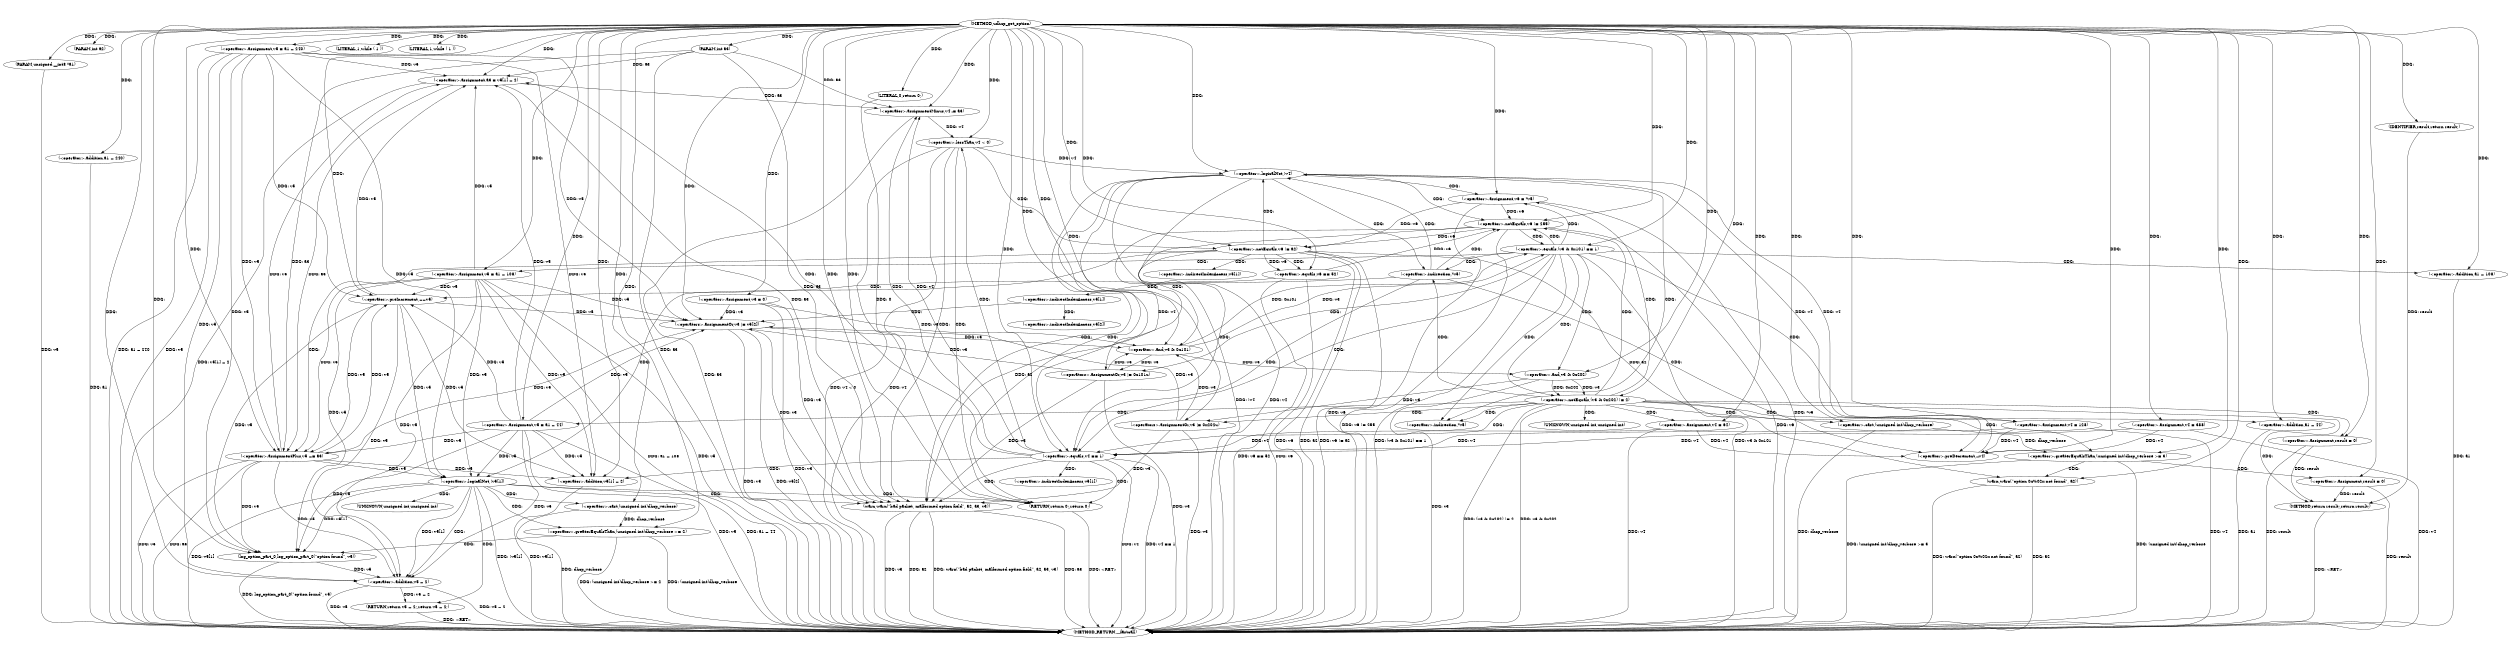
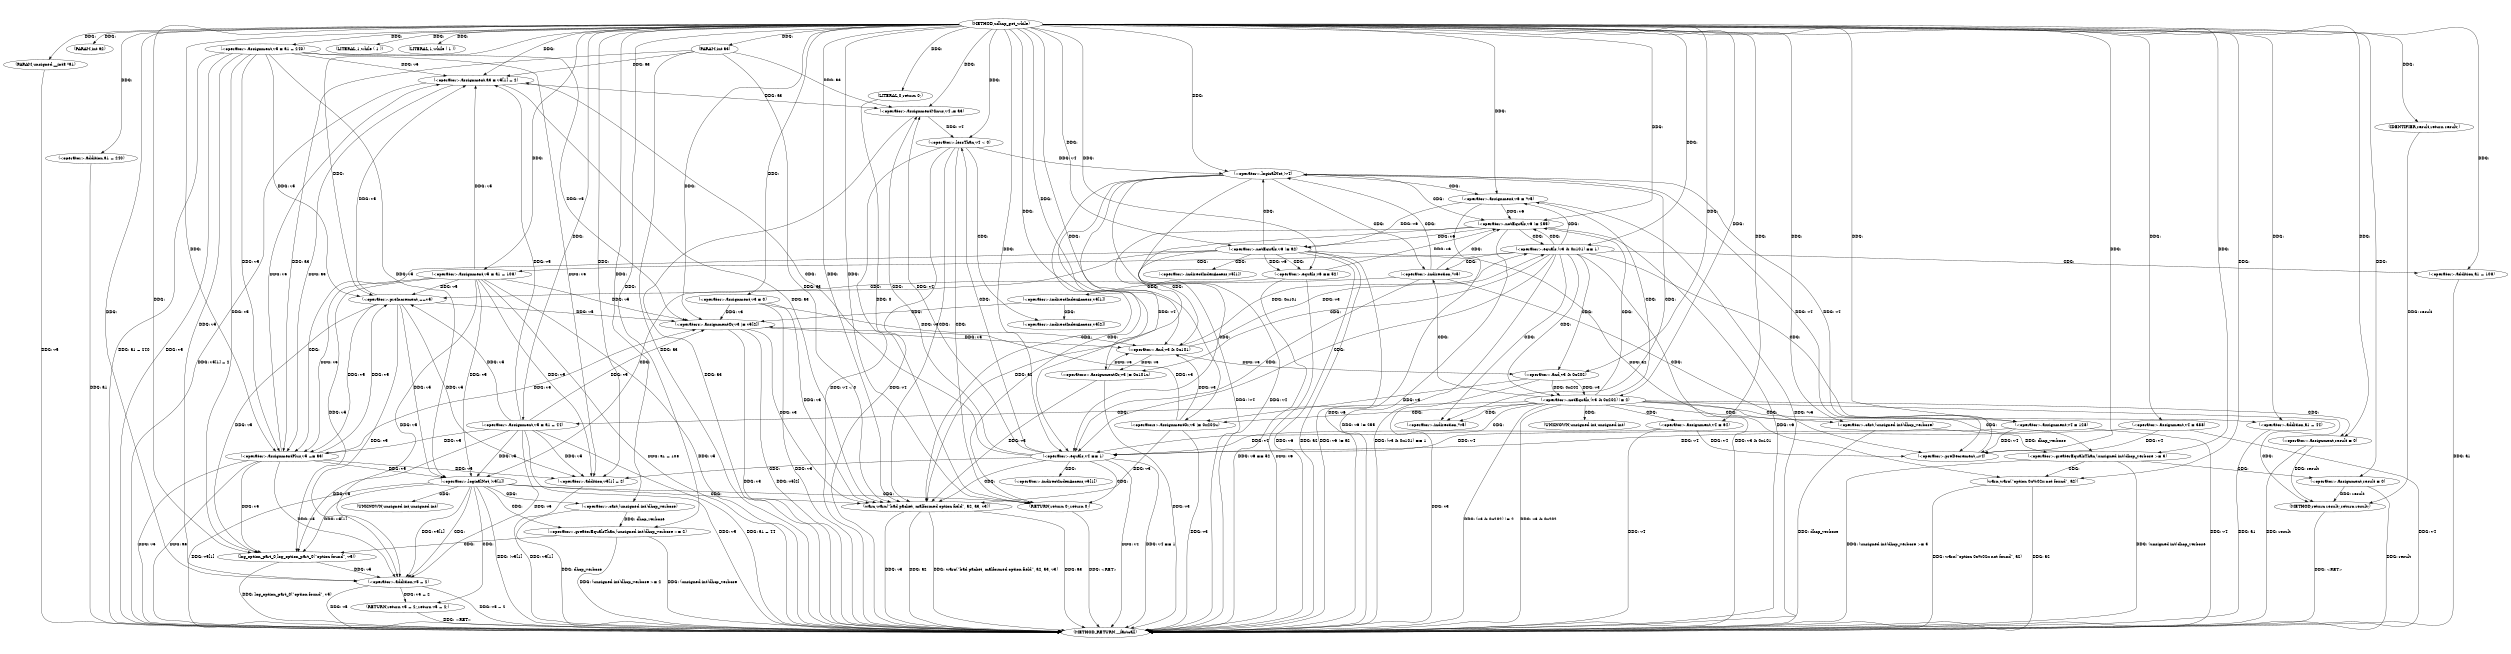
node "(METHOD,udhcp_get_option)": label "(METHOD,udhcp_get_option)" -> "(METHOD,udhcp_get_while)"
edge "(<operator>.lessThan,v4 < 0)" -> "(<operator>.notEquals,v6 != a2)": now "(<operator>.lessThan,v4 < 0)" -> "(<operator>.indirectIndexAccess,v5[2])"
edge "(<operators>.assignmentOr,v3 |= 0x101u)" -> "(<operators>.assignmentOr,v3 |= v5[2])": removed, label "DDG: v3"
